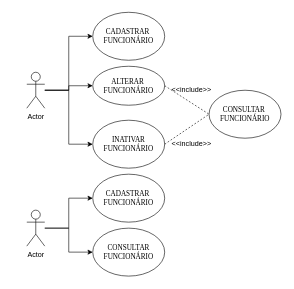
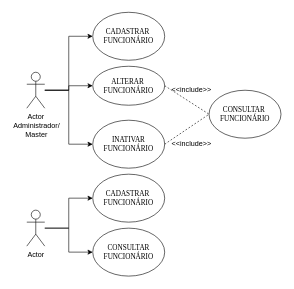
node "Administrador/ Master": added
